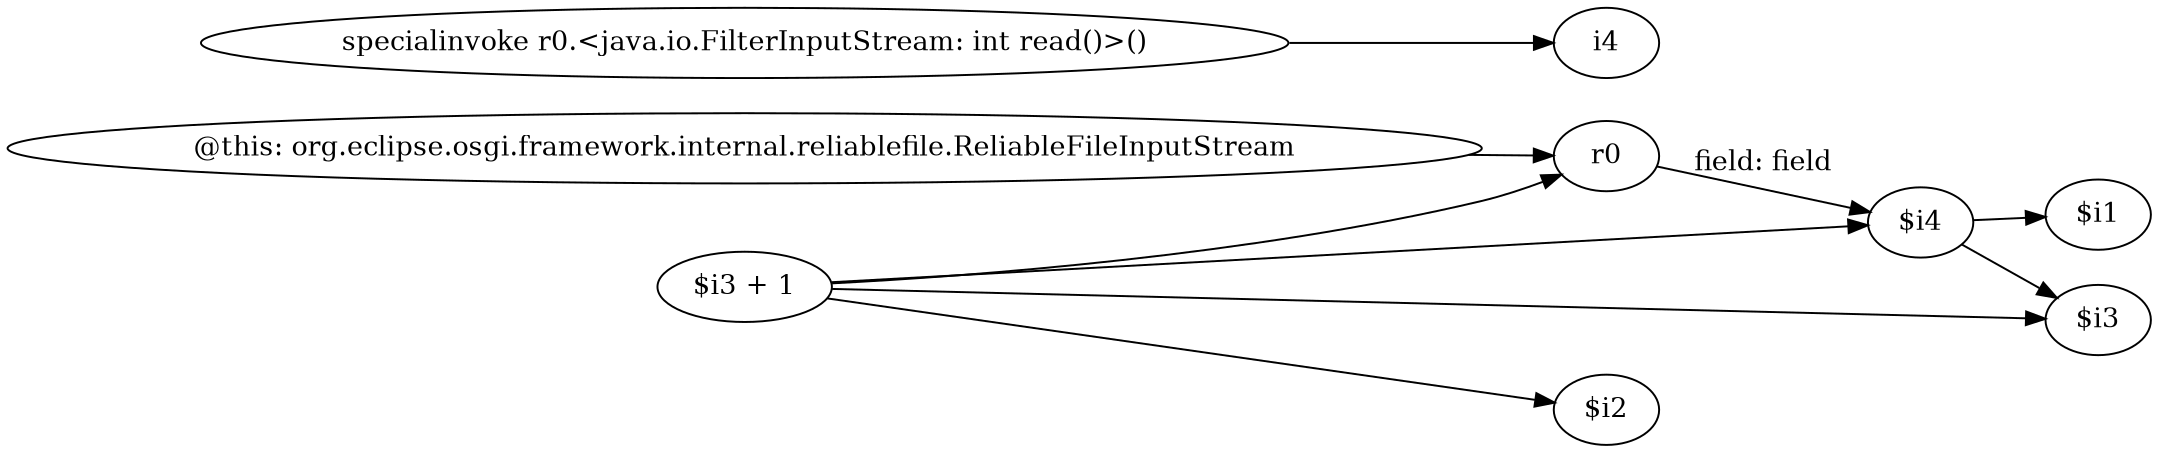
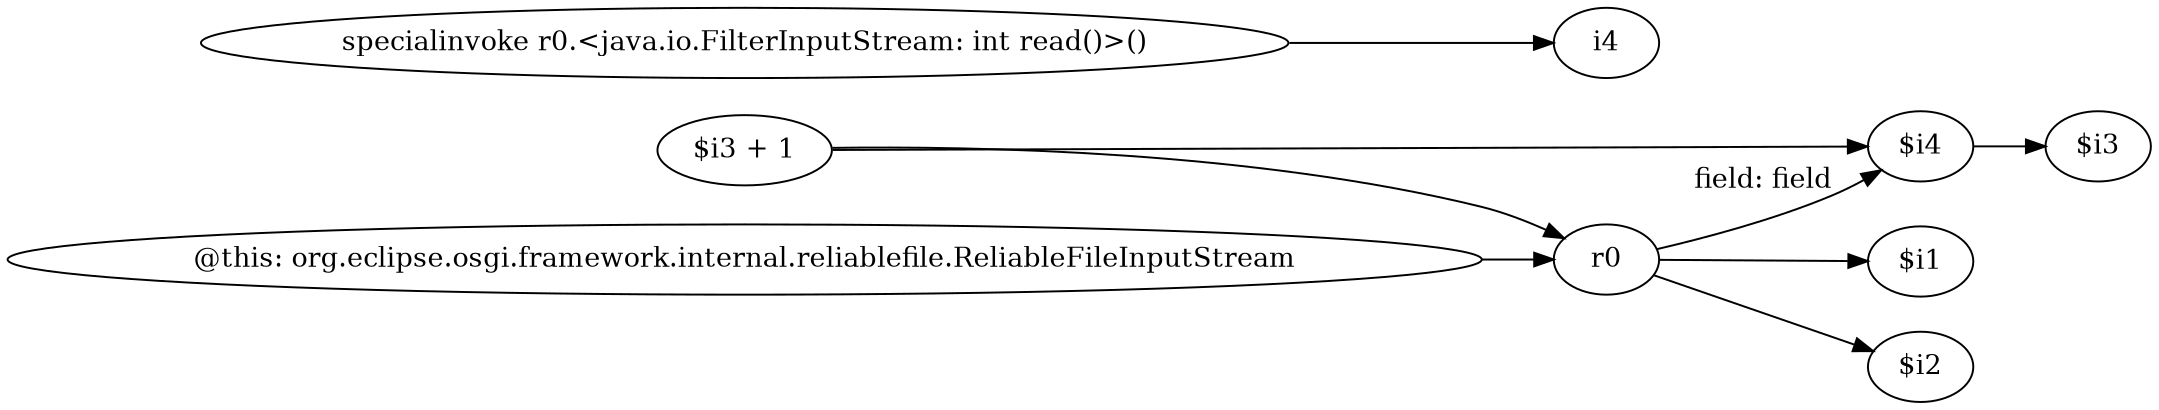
edge "$i4" -> "$i1": now "r0" -> "$i1"
edge "$i3 + 1" -> "$i3": removed
edge "$i3 + 1" -> "$i2": now "r0" -> "$i2"
